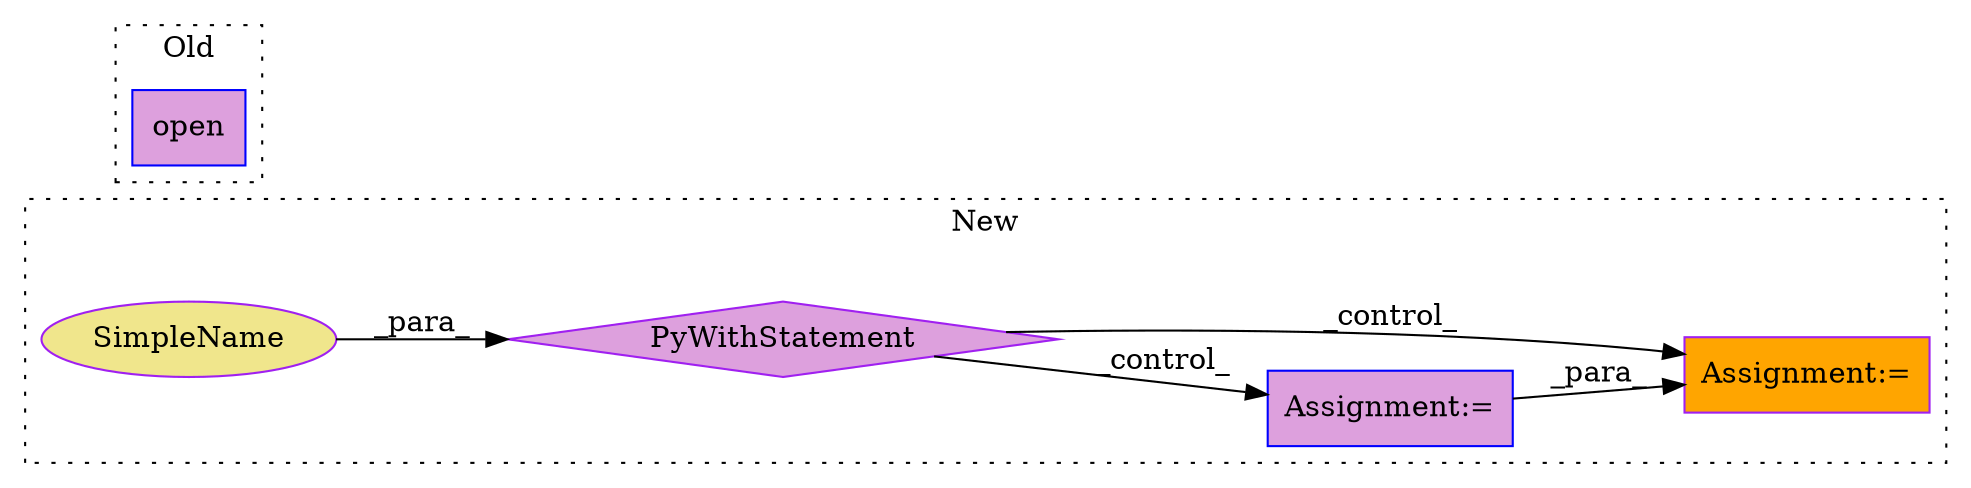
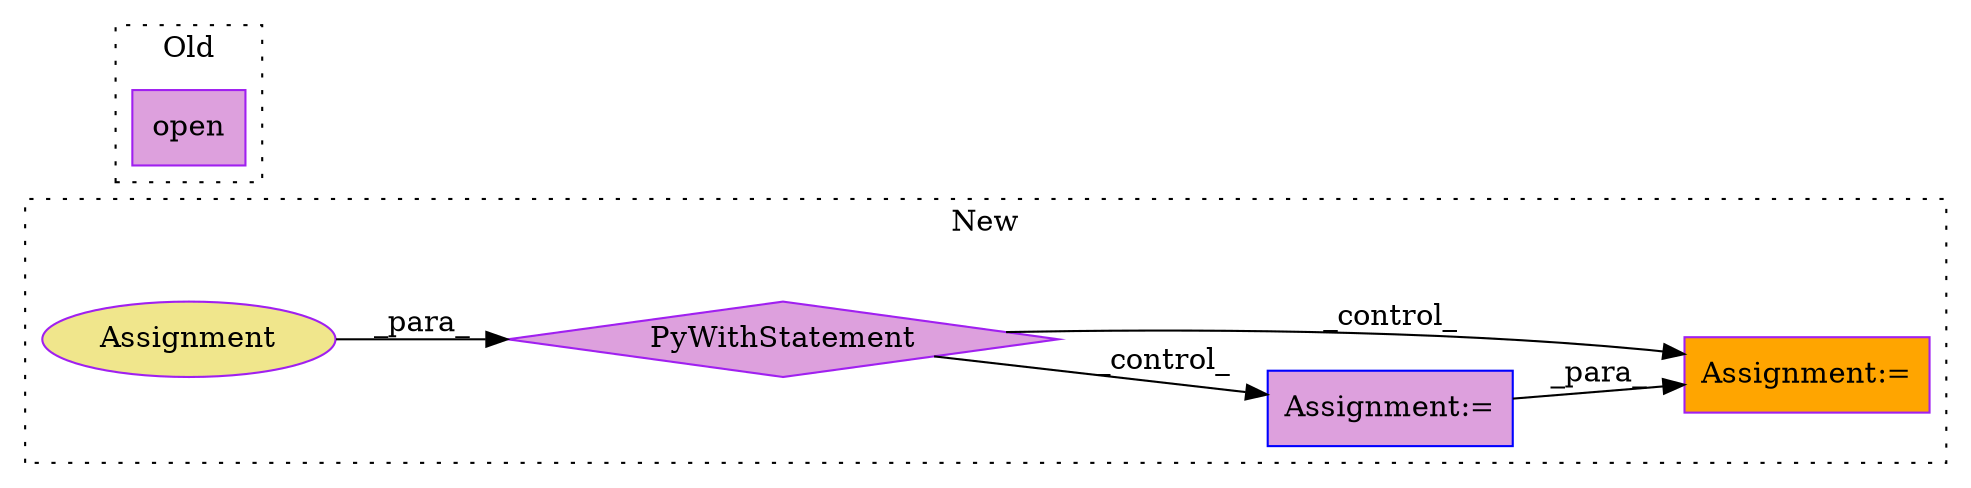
node "open": color blue -> purple
node "SimpleName": label "SimpleName" -> "Assignment"
